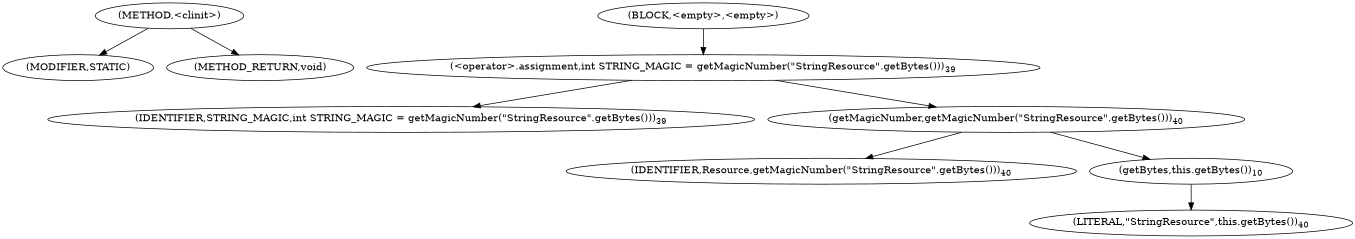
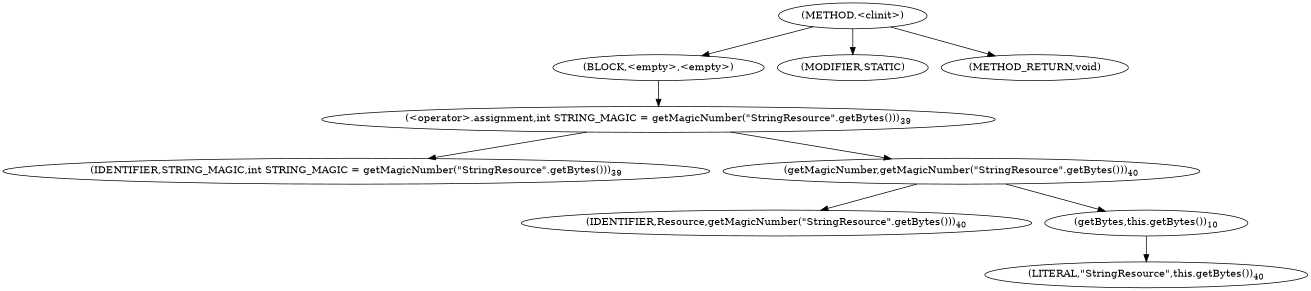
edge "(METHOD,<clinit>)" -> "(BLOCK,<empty>,<empty>)": added
